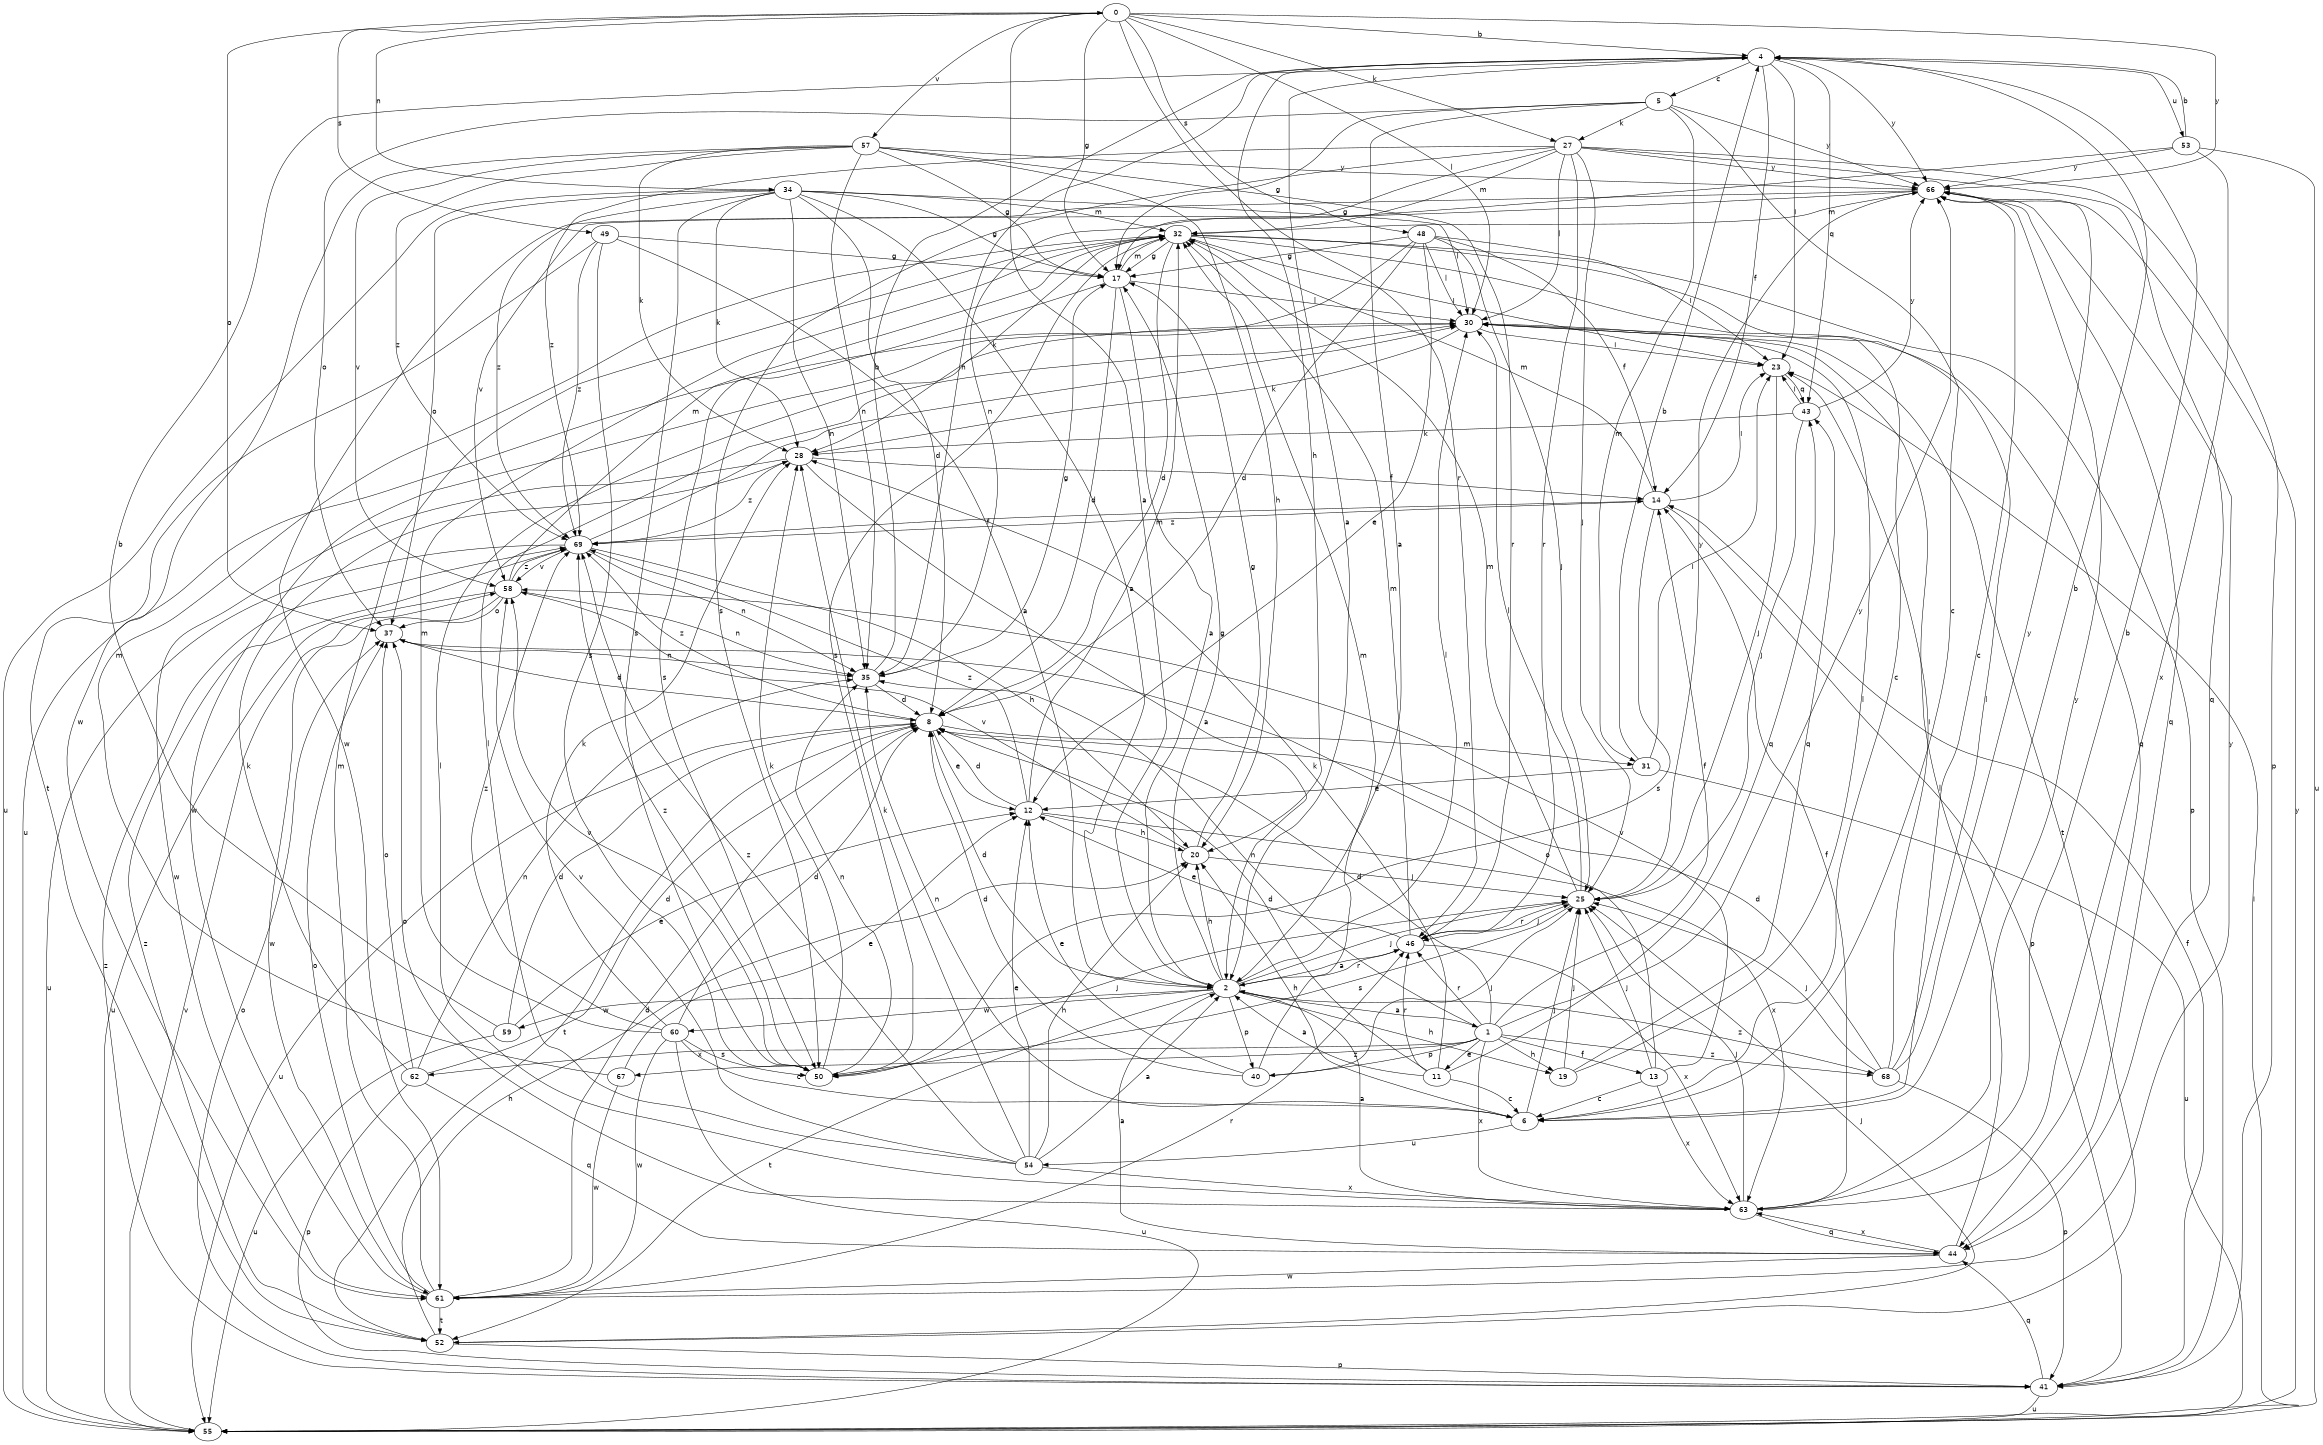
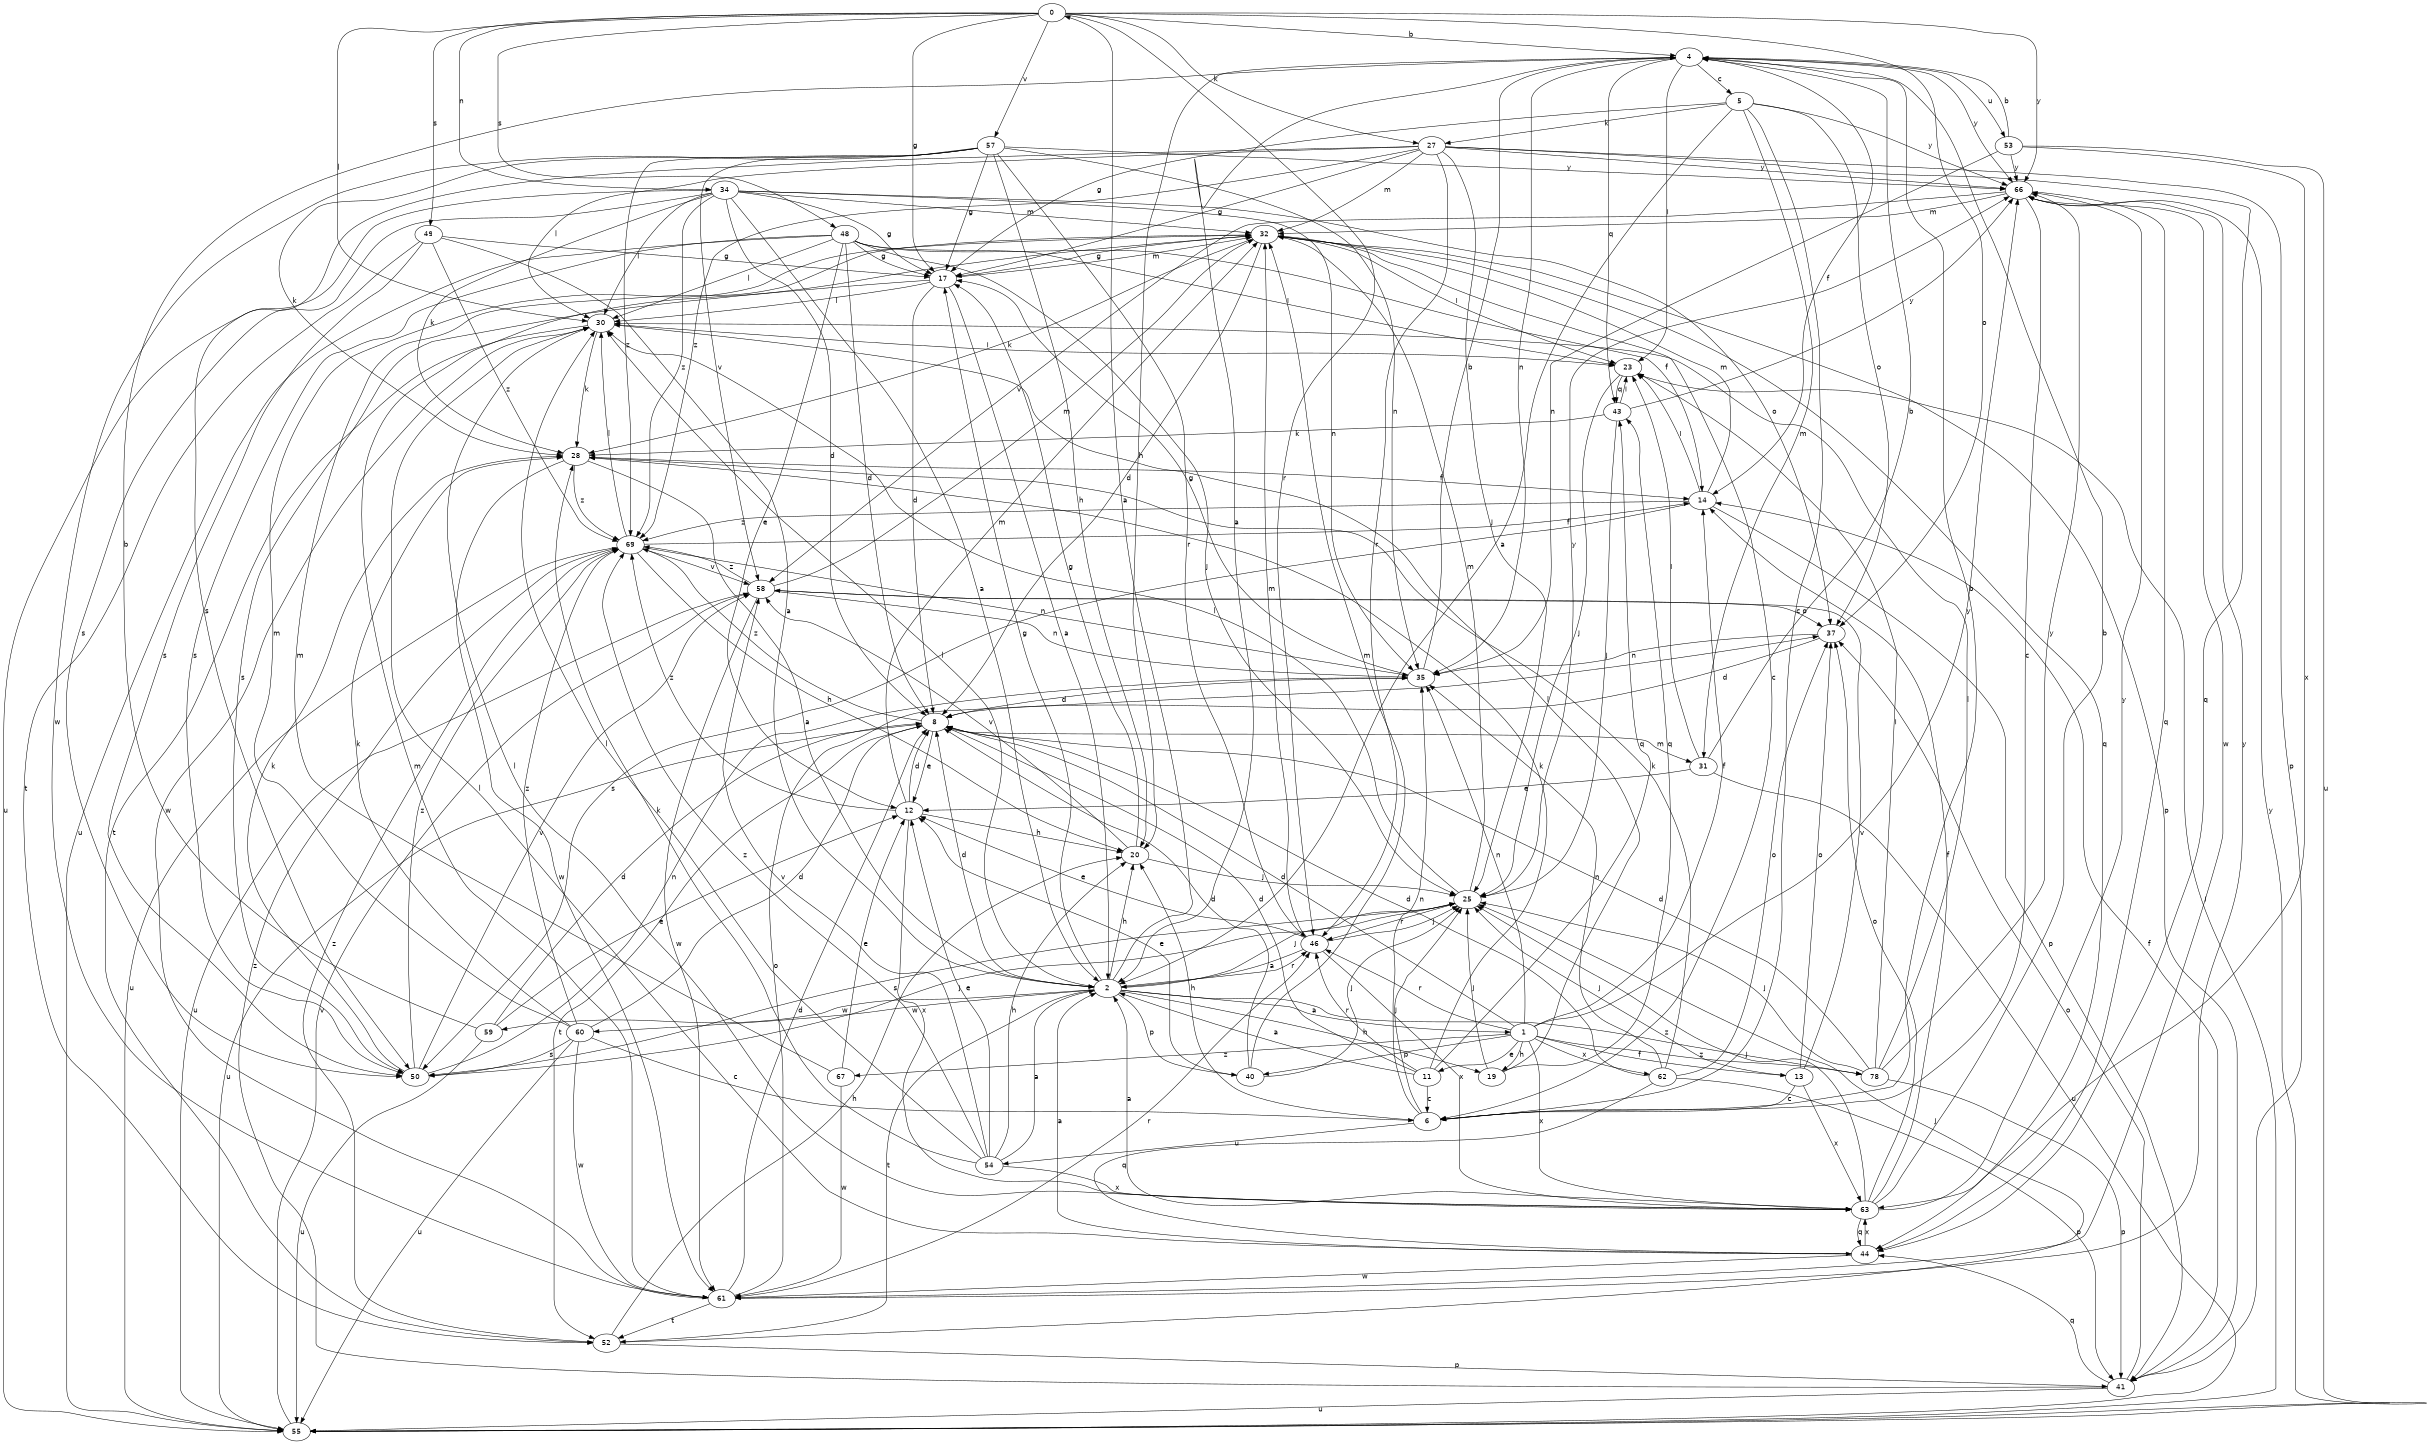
edge "32" -> "50": now "48" -> "50"
node "68": label "68" -> "78"
